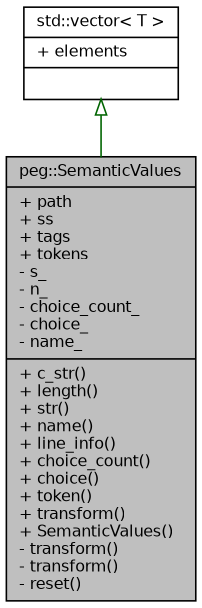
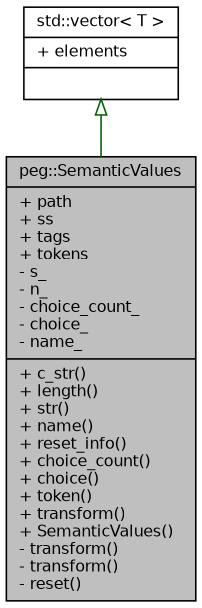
node "peg::SemanticValues": text "+ line_info()" -> "+ reset_info()"
